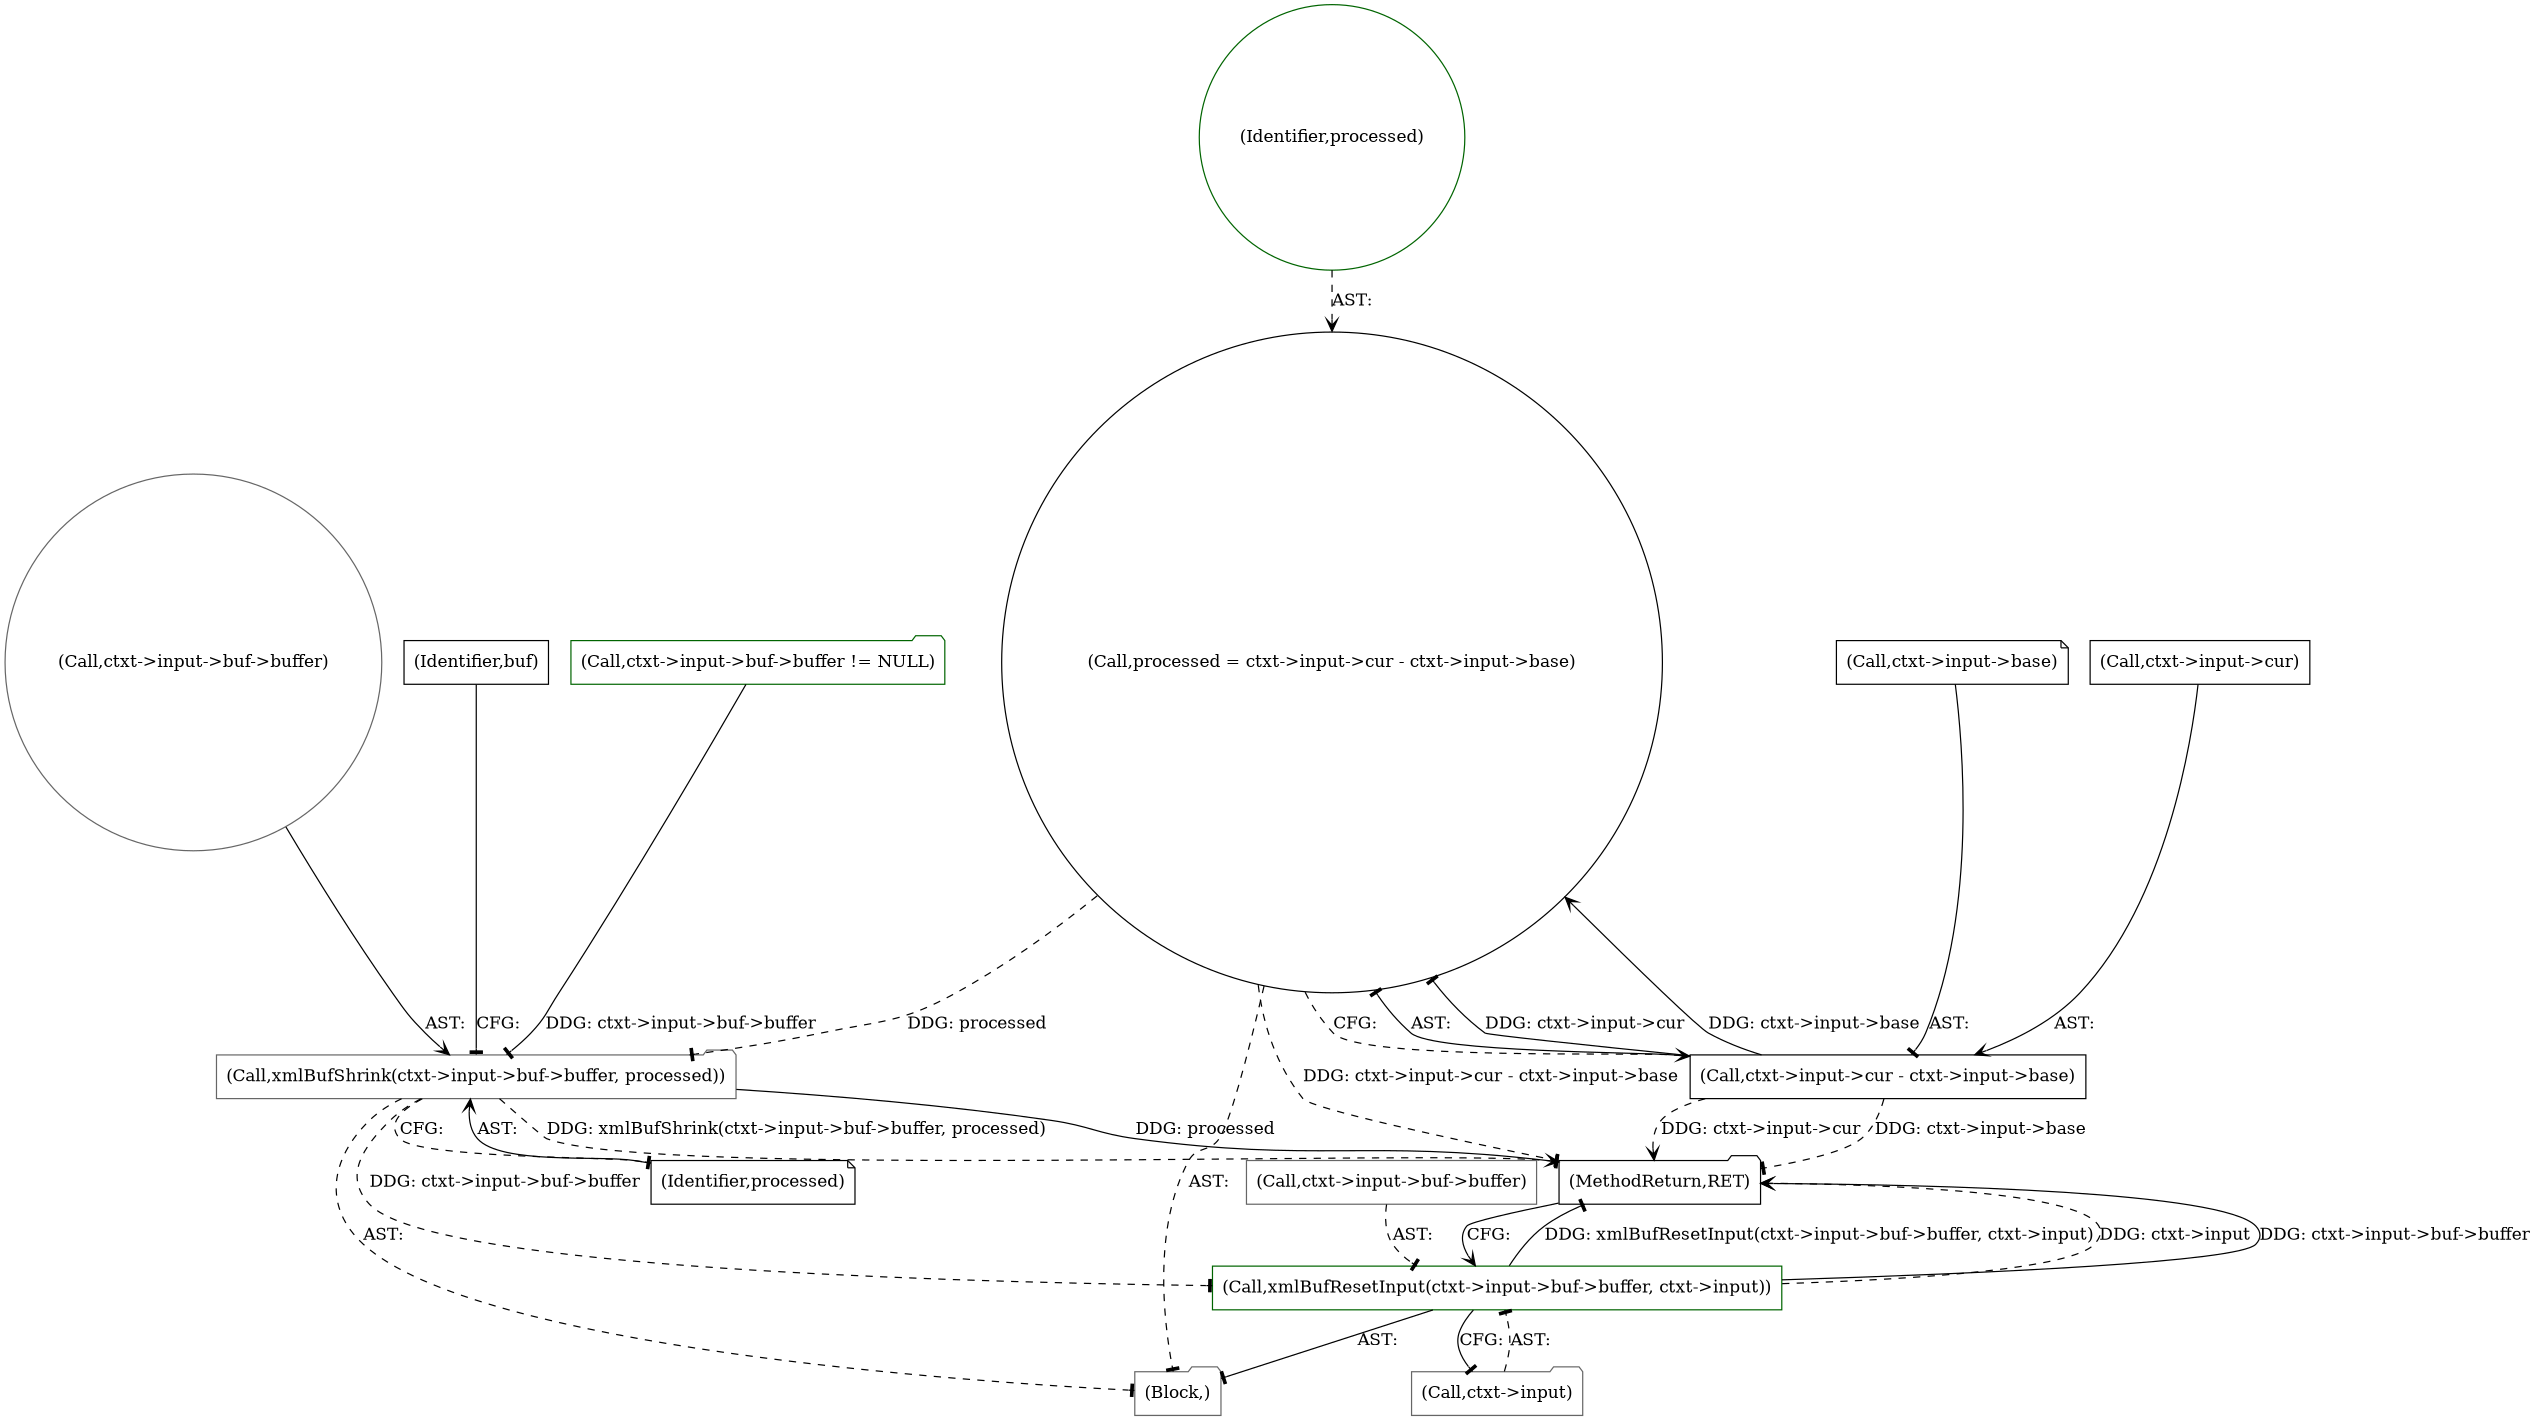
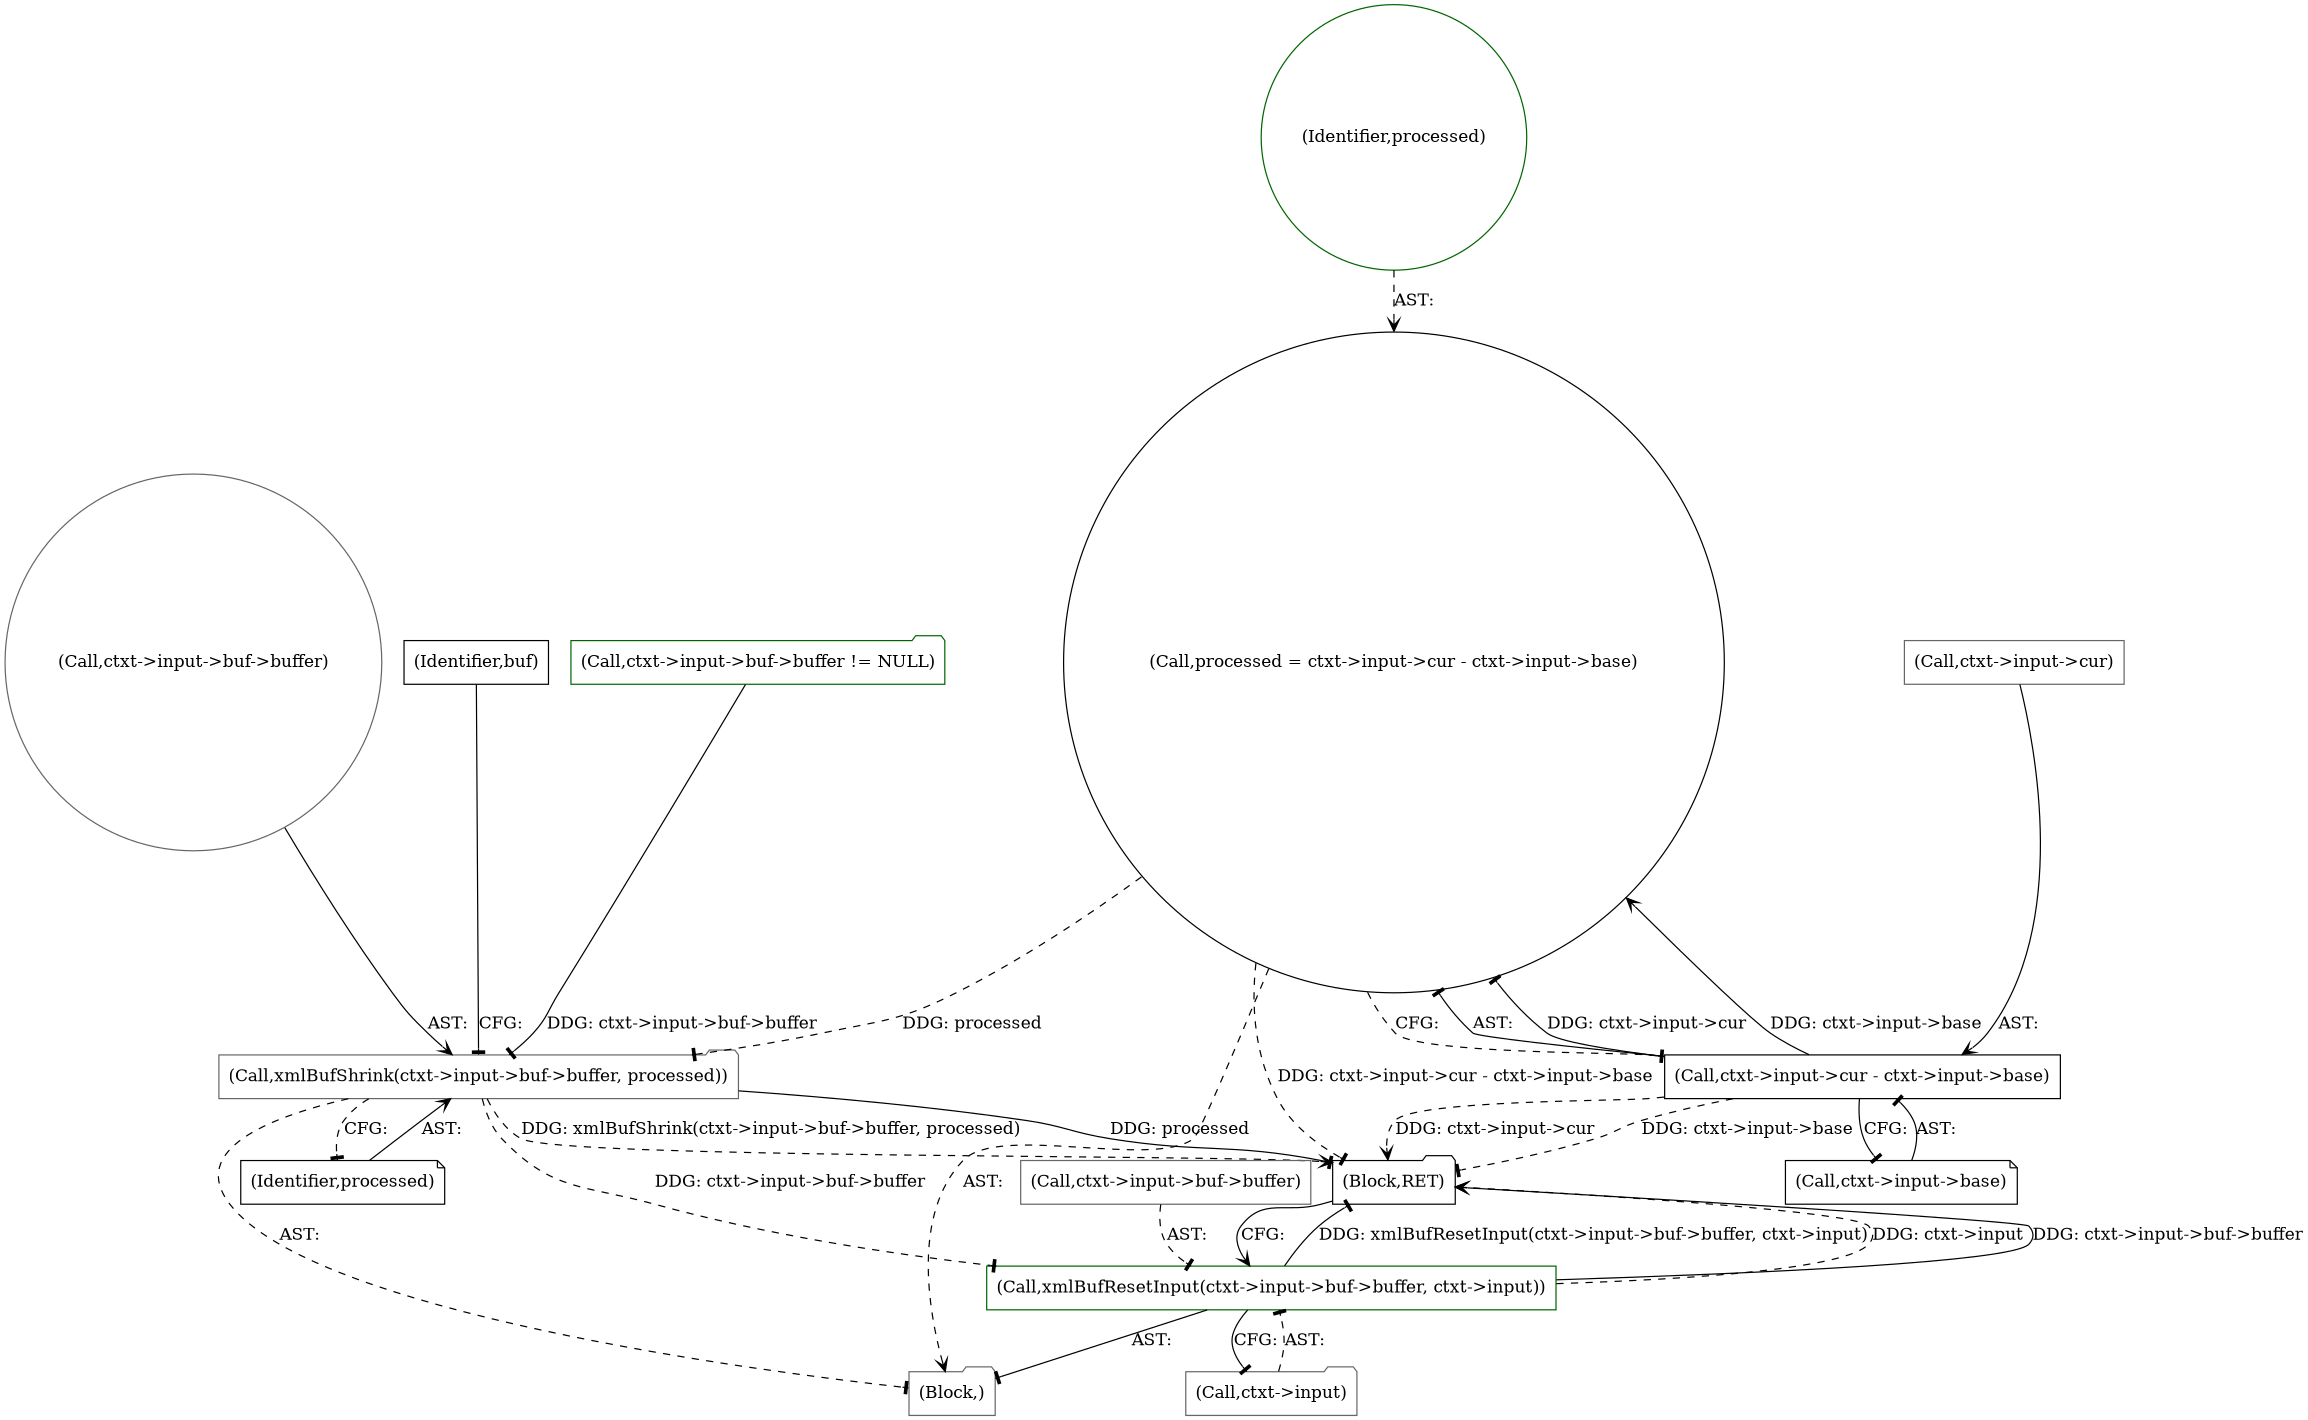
node "(Call,ctxt->input->cur)": color black -> gray40
edge "(Call,processed = ctxt->input->cur - ctxt->input->base)" -> "(Call,ctxt->input->cur - ctxt->input->base)": arrowhead vee -> tee
edge "(Call,ctxt->input->cur - ctxt->input->base)" -> "(Call,ctxt->input->base)": added, label "CFG:"
edge "(Call,processed = ctxt->input->cur - ctxt->input->base)" -> "(Block,)": arrowhead tee -> vee
node "(MethodReturn,RET)": label "(MethodReturn,RET)" -> "(Block,RET)"
